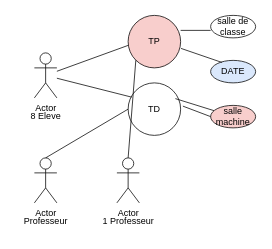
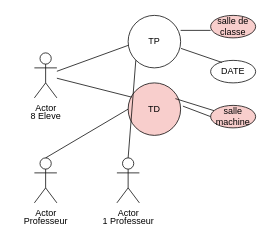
node "salle de classe": fillcolor #ffffff -> #f8cecc
node "TP": fillcolor #f8cecc -> #ffffff
node "DATE": fillcolor #dae8fc -> #ffffff
node "TD": fillcolor #ffffff -> #f8cecc
